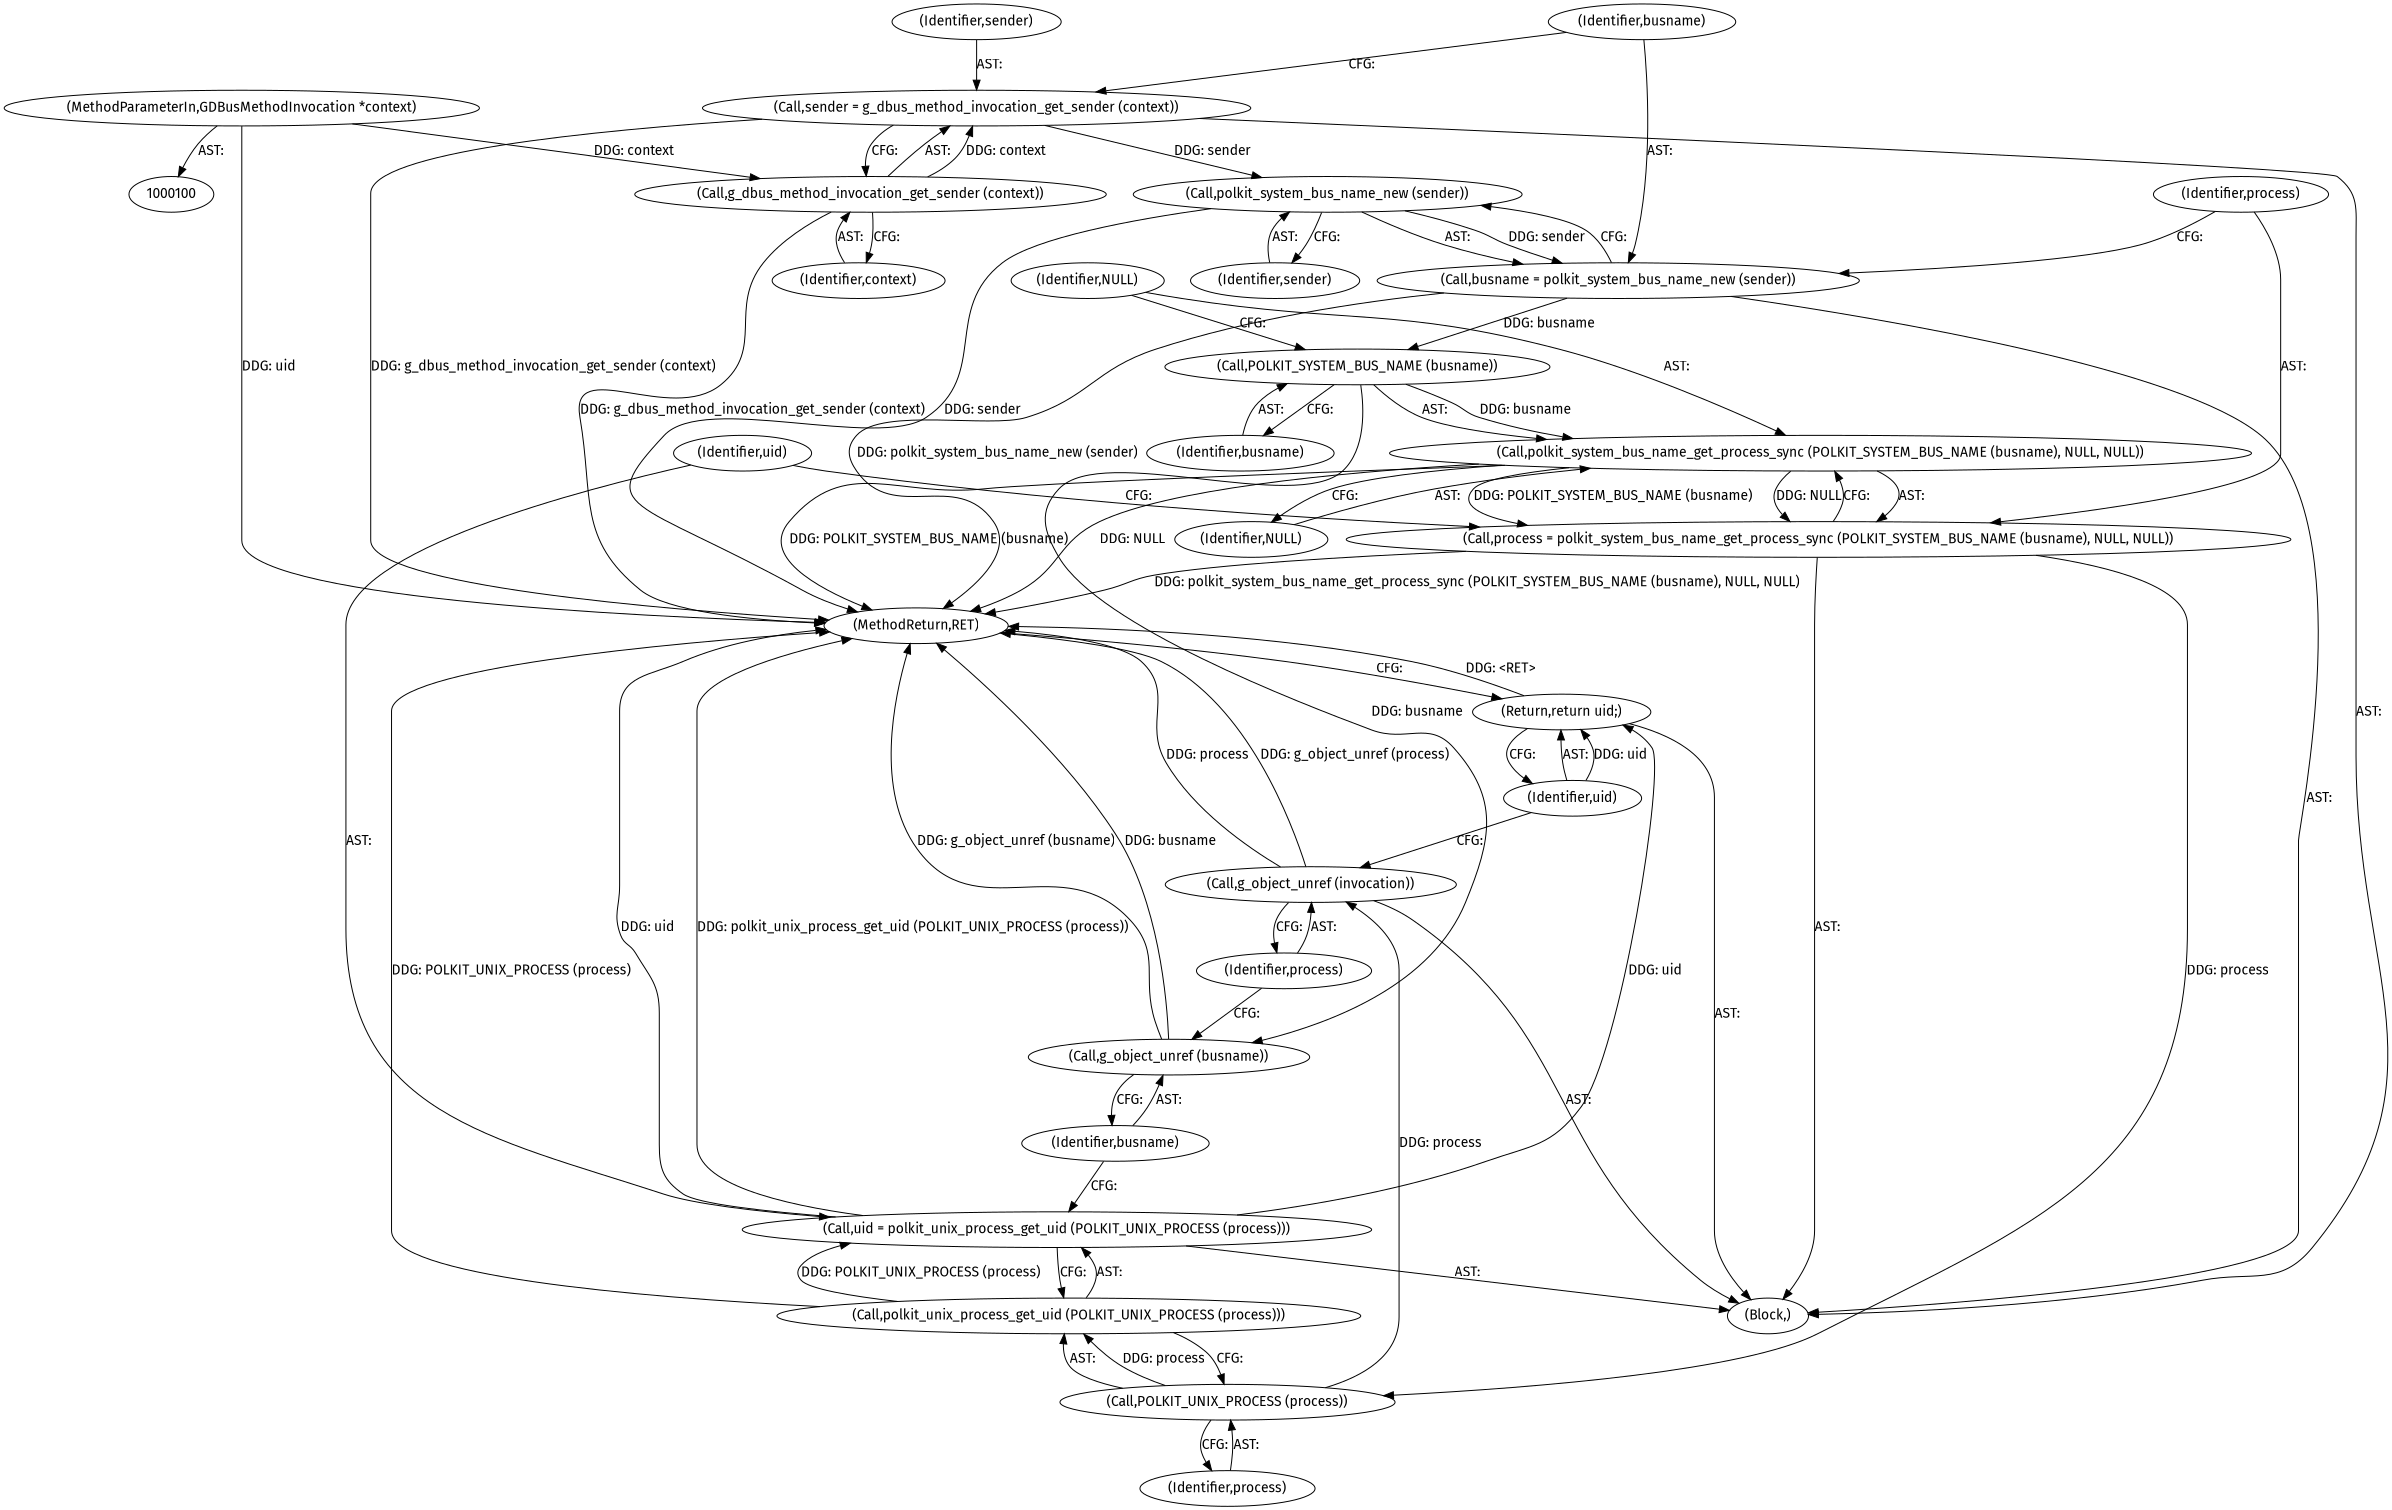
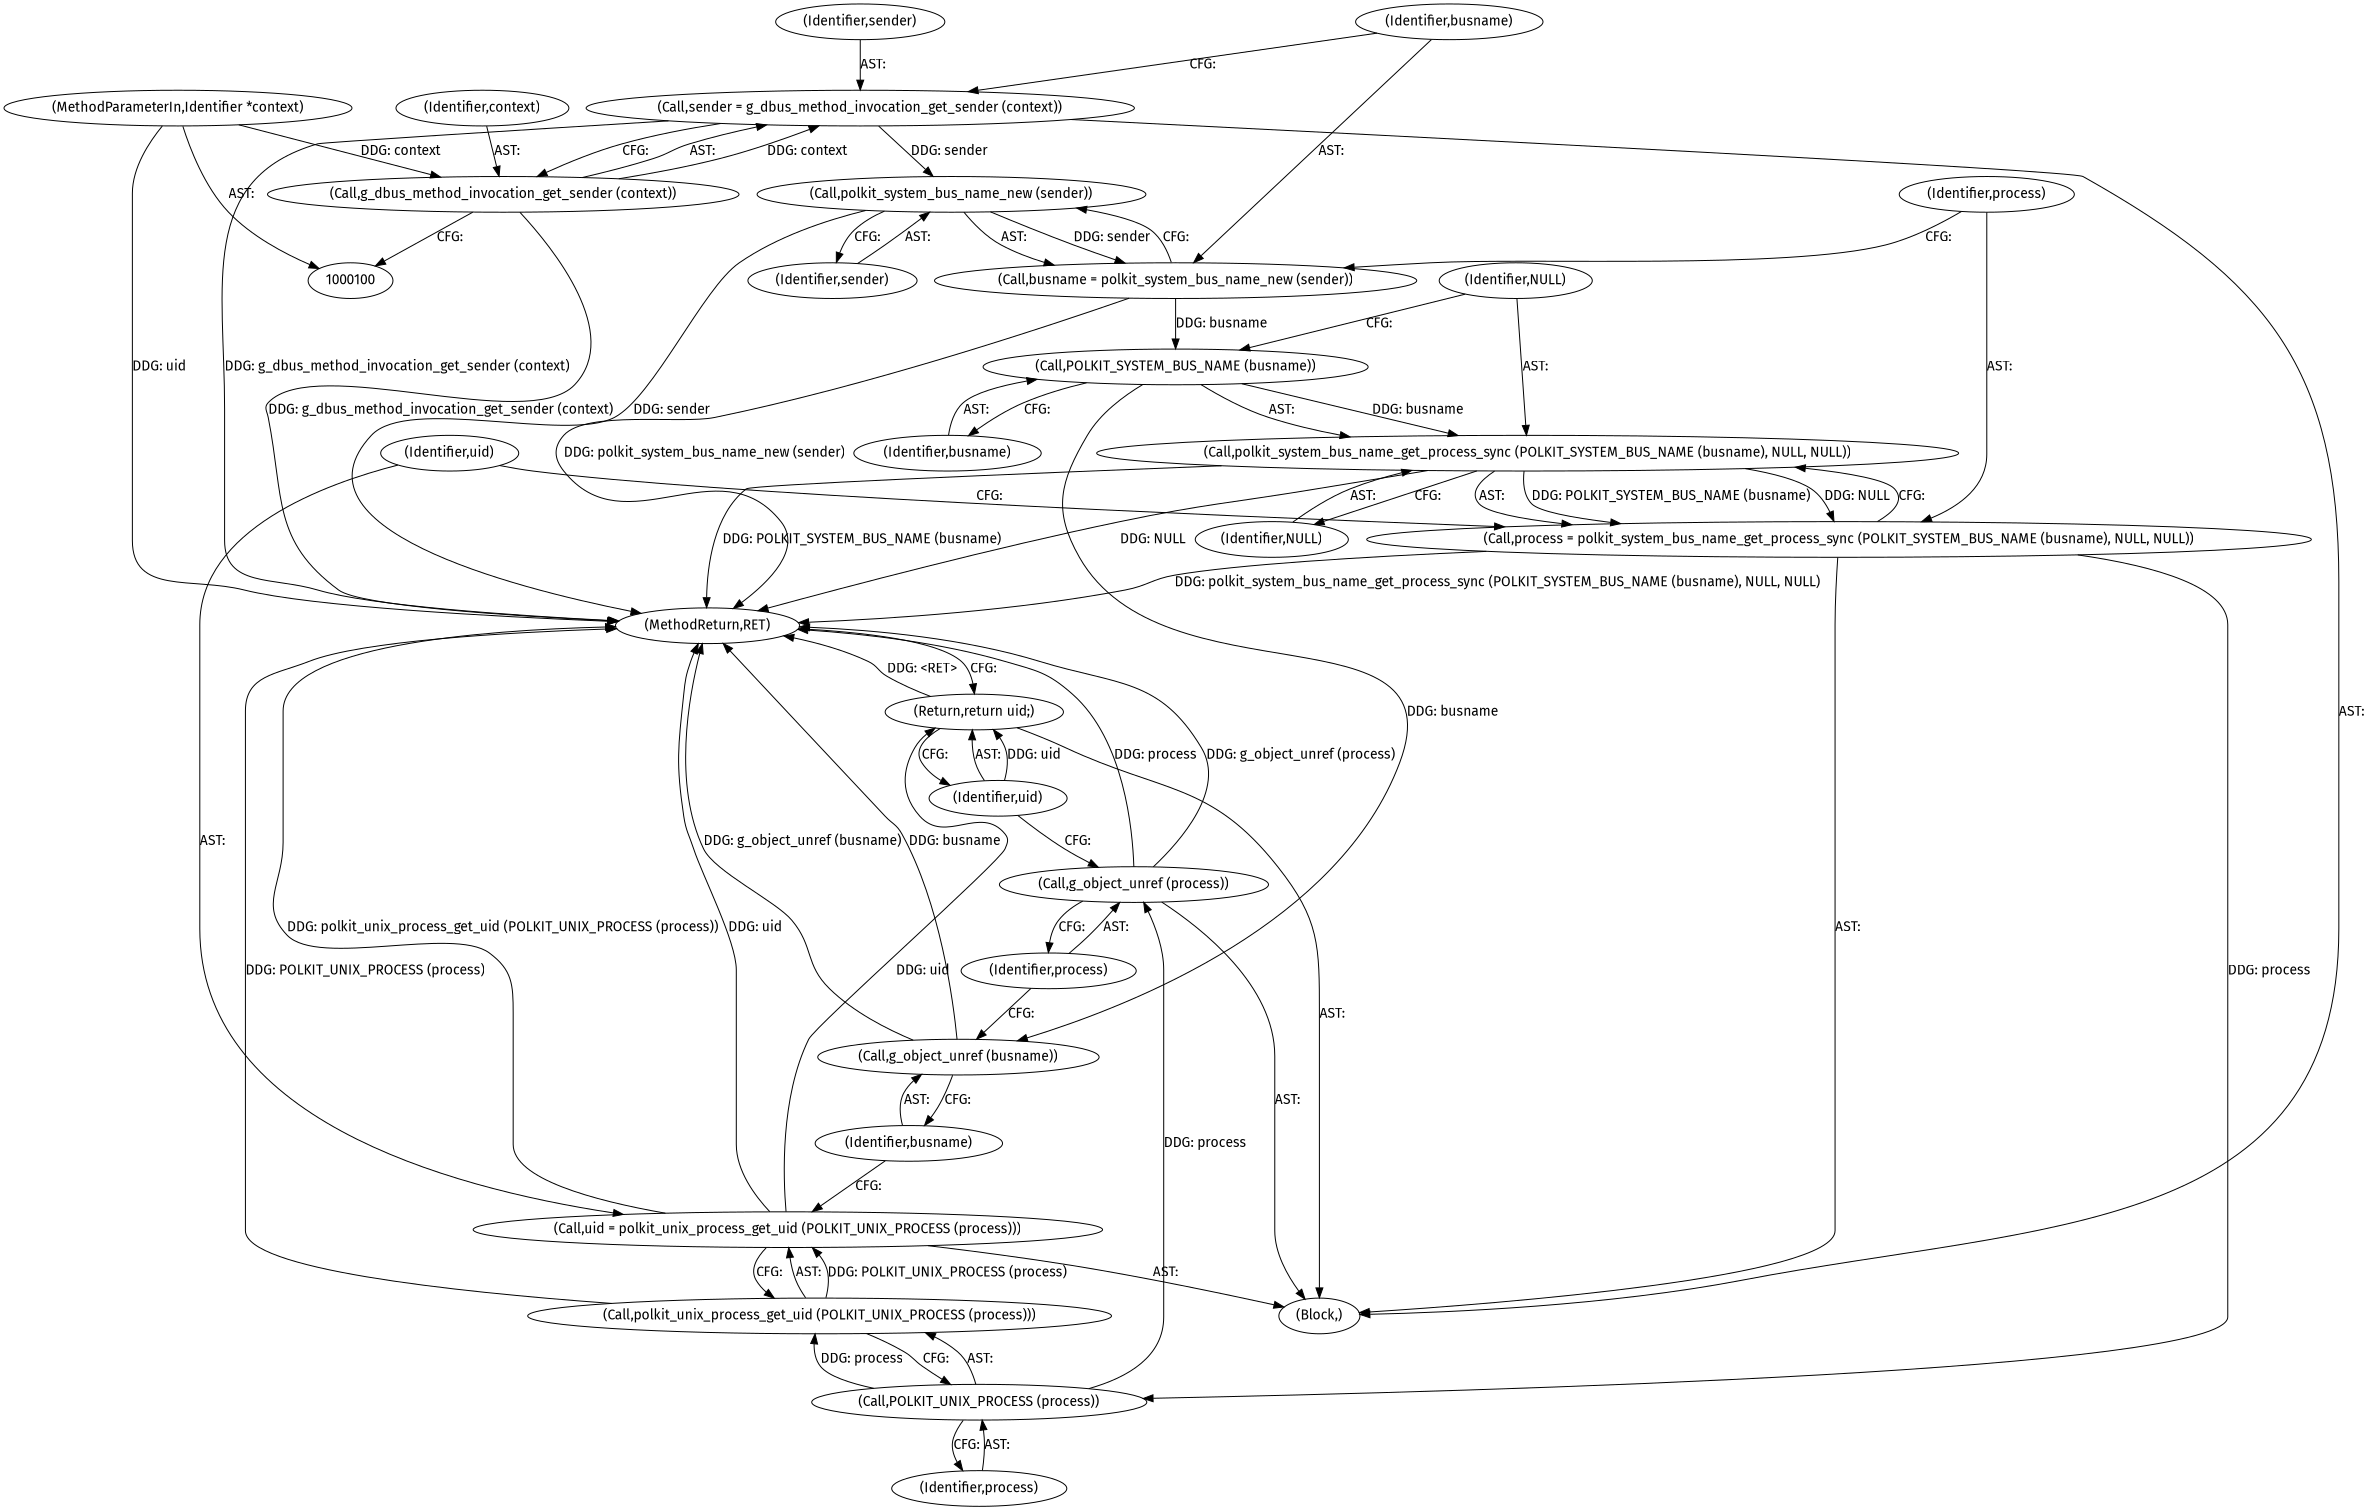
node "(MethodParameterIn,GDBusMethodInvocation *context)": label "(MethodParameterIn,GDBusMethodInvocation *context)" -> "(MethodParameterIn,Identifier *context)"
edge "(Call,g_dbus_method_invocation_get_sender (context))" -> "(Identifier,context)": now "(Call,g_dbus_method_invocation_get_sender (context))" -> "1000100"
edge "(Call,busname = polkit_system_bus_name_new (sender))" -> "(Block,)": removed, label "AST:"
node "(Call,g_object_unref (invocation))": label "(Call,g_object_unref (invocation))" -> "(Call,g_object_unref (process))"
